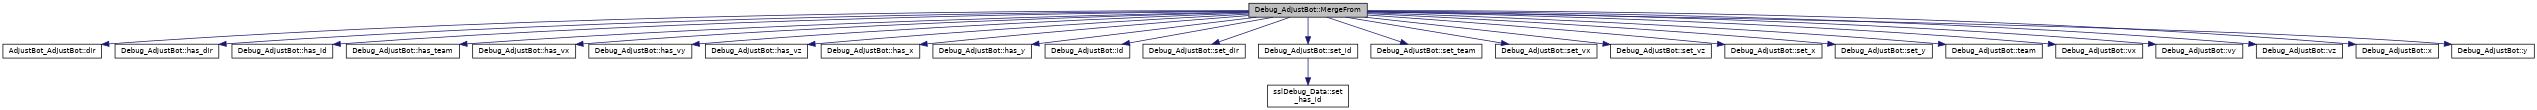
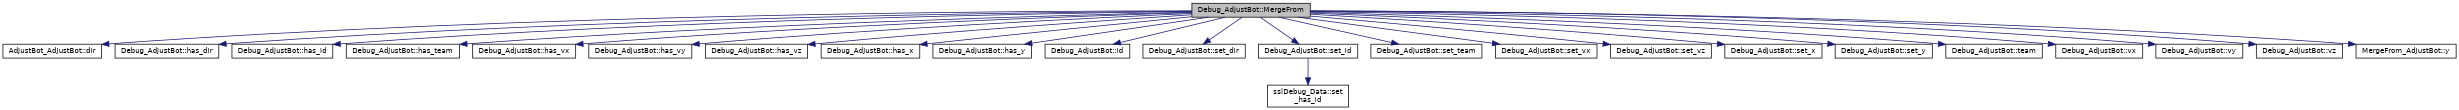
node "Debug_AdjustBot::x": removed
node "Debug_AdjustBot::y": label "Debug_AdjustBot::y" -> "MergeFrom_AdjustBot::y"
